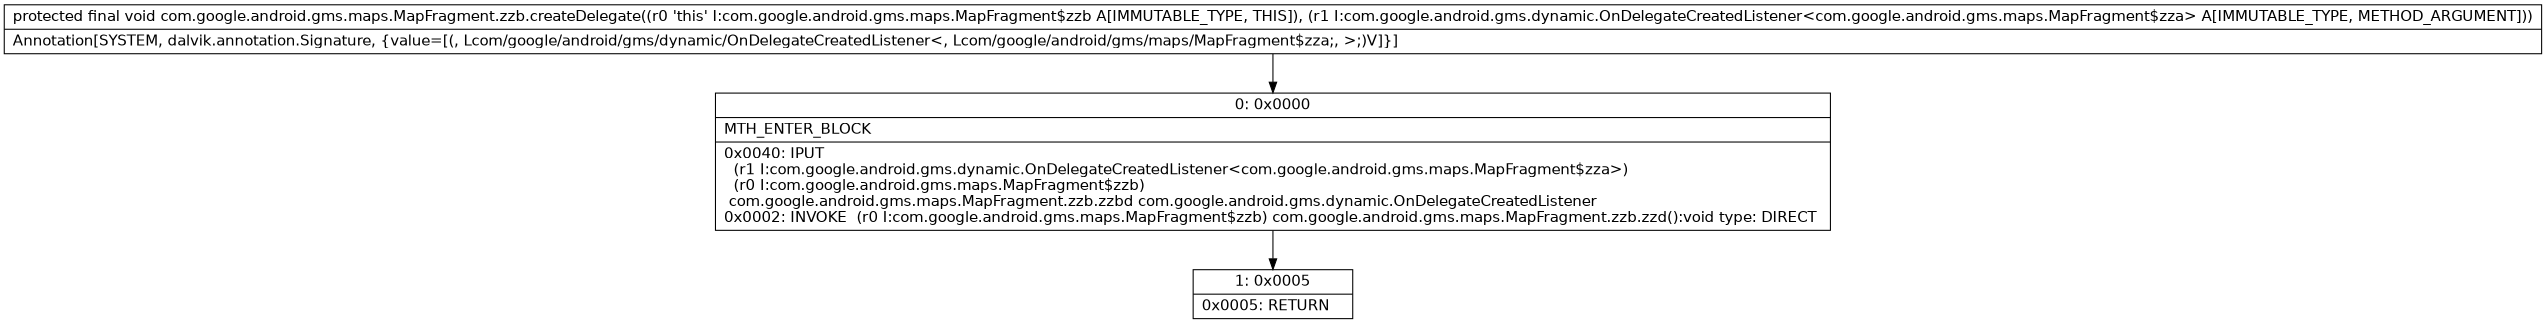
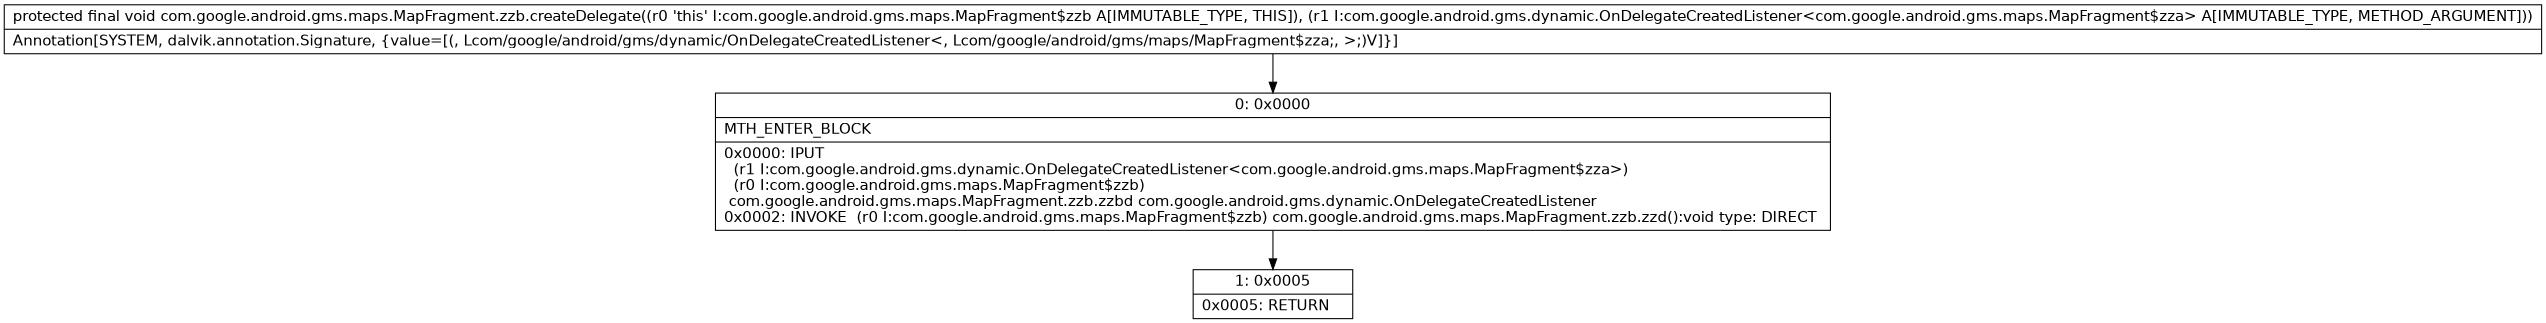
node "0: 0x0000": text "0x0040: IPUT" -> "0x0000: IPUT"
